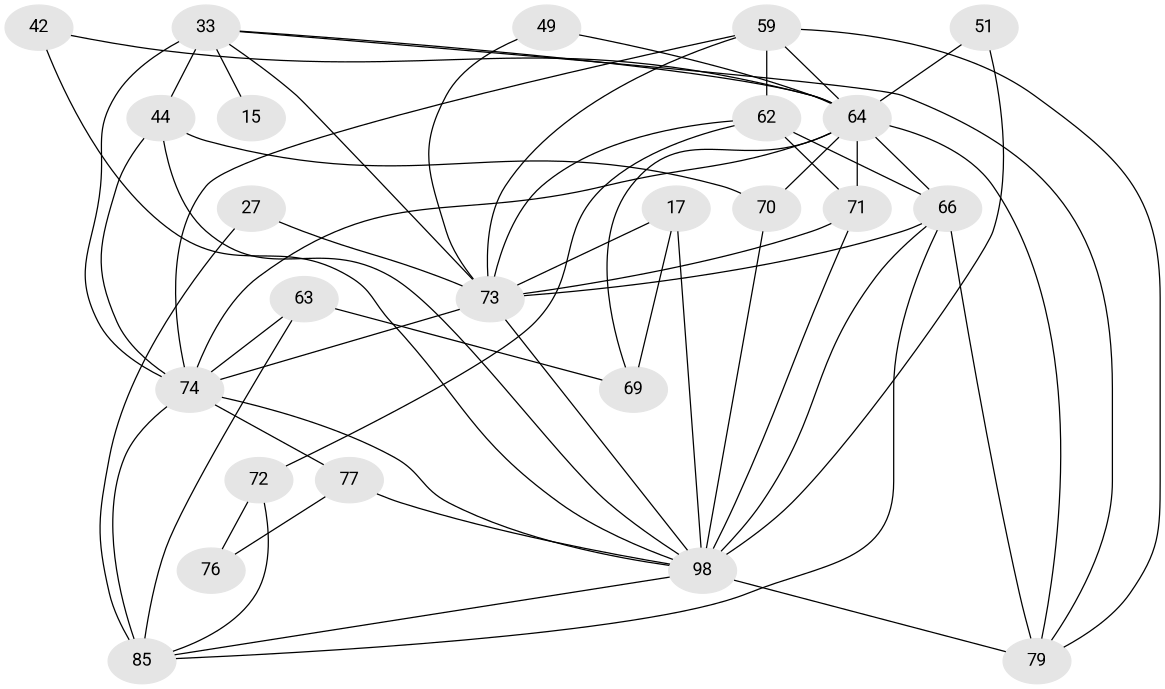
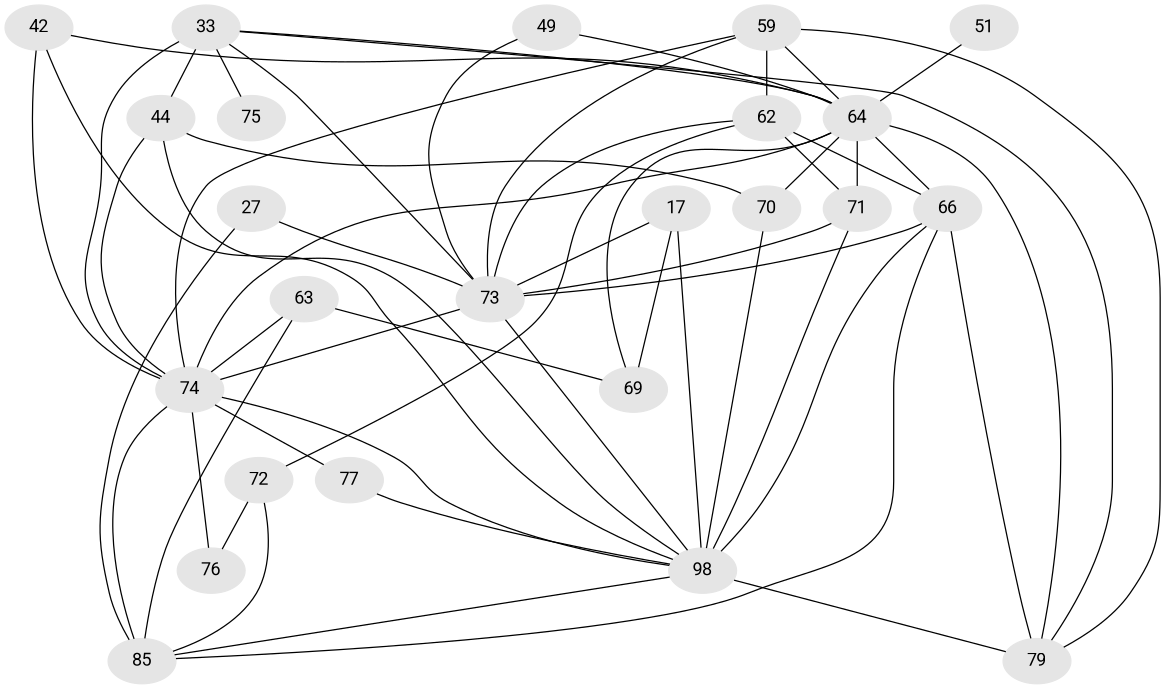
node "15": label "15" -> "75"
edge "42" -- "74": added
edge "51" -- "98": removed
edge "77" -- "76": now "74" -- "76"
